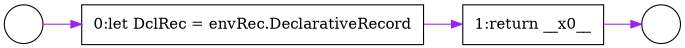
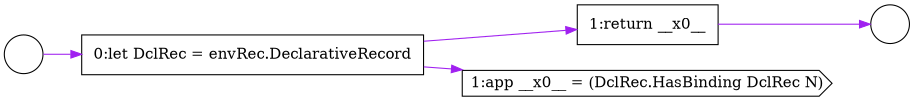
node "1:app __x0__ = (DclRec.HasBinding DclRec N)": added
